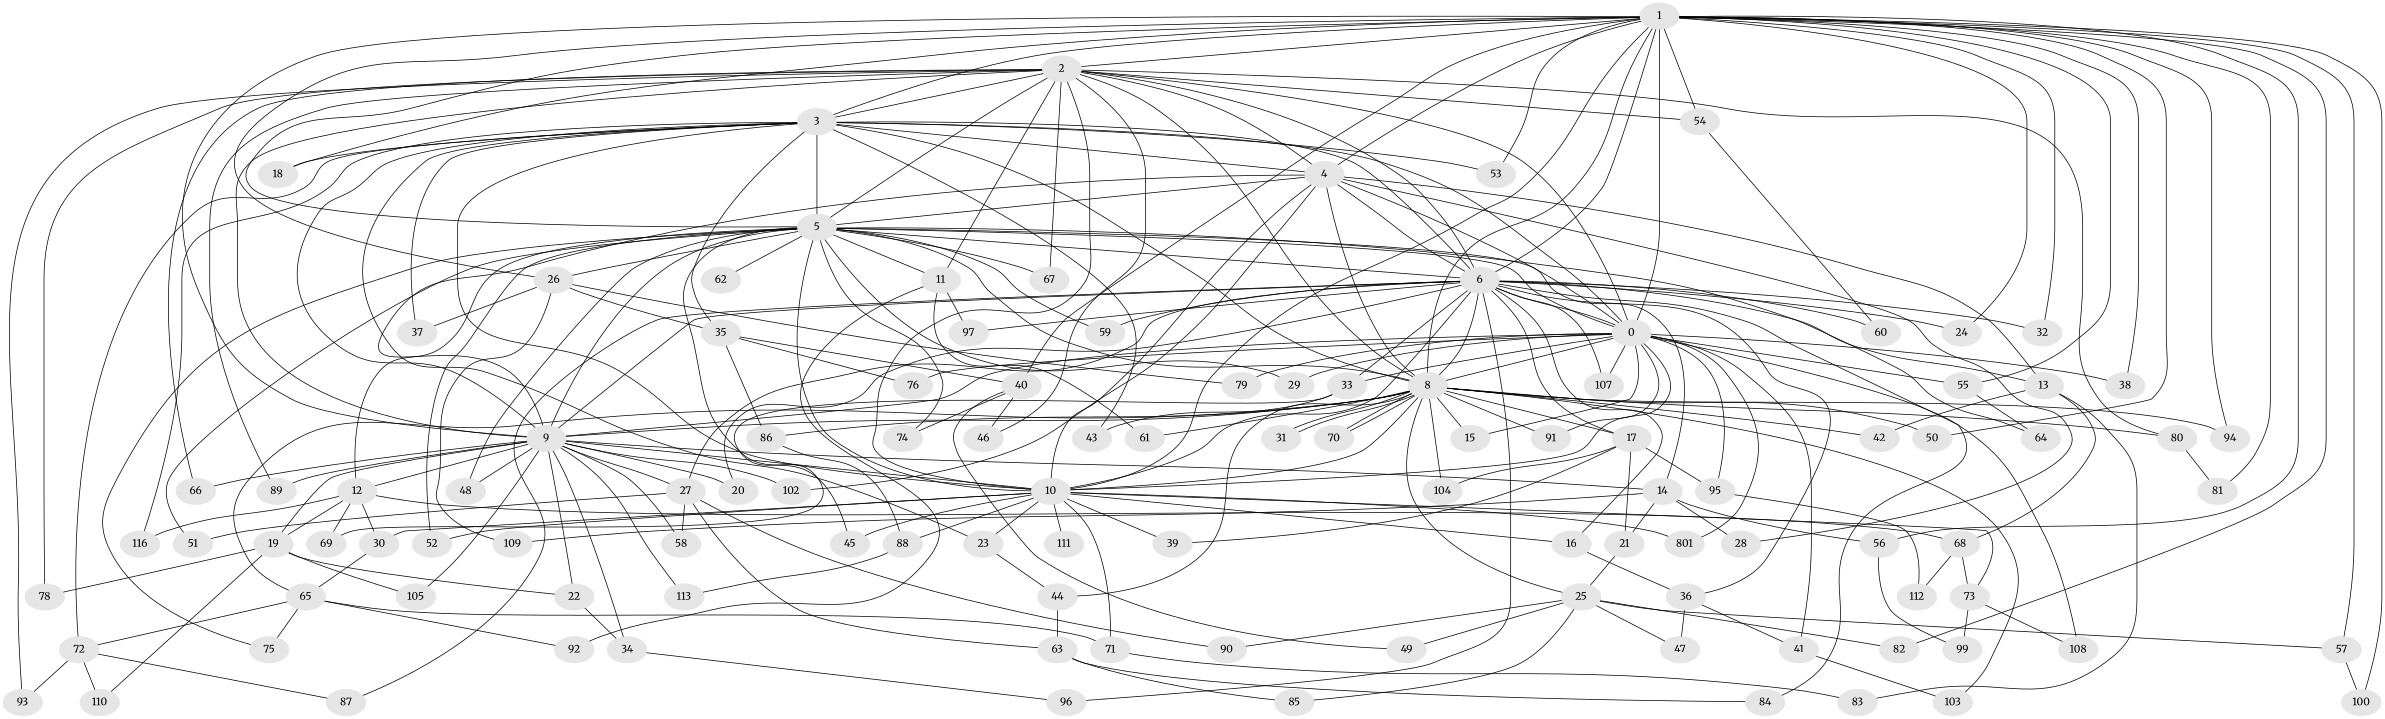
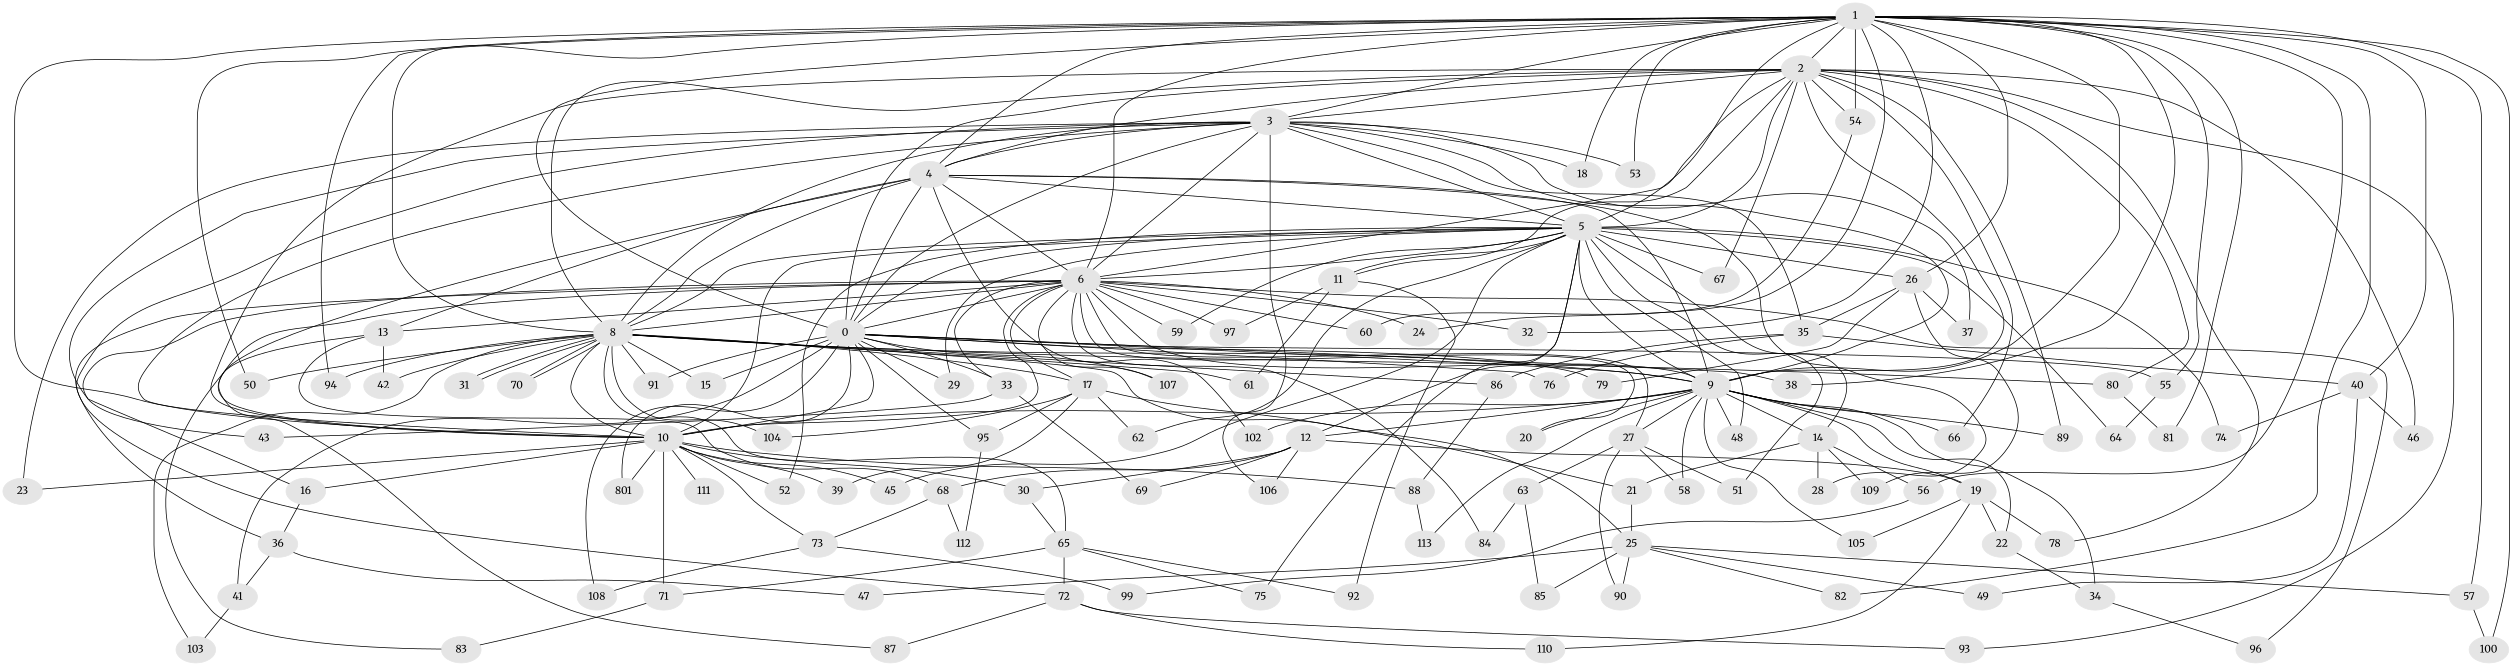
edge "0" -- "8": removed
edge "17" -- "62": added
node "116": label "116" -> "106"
node "44": removed
